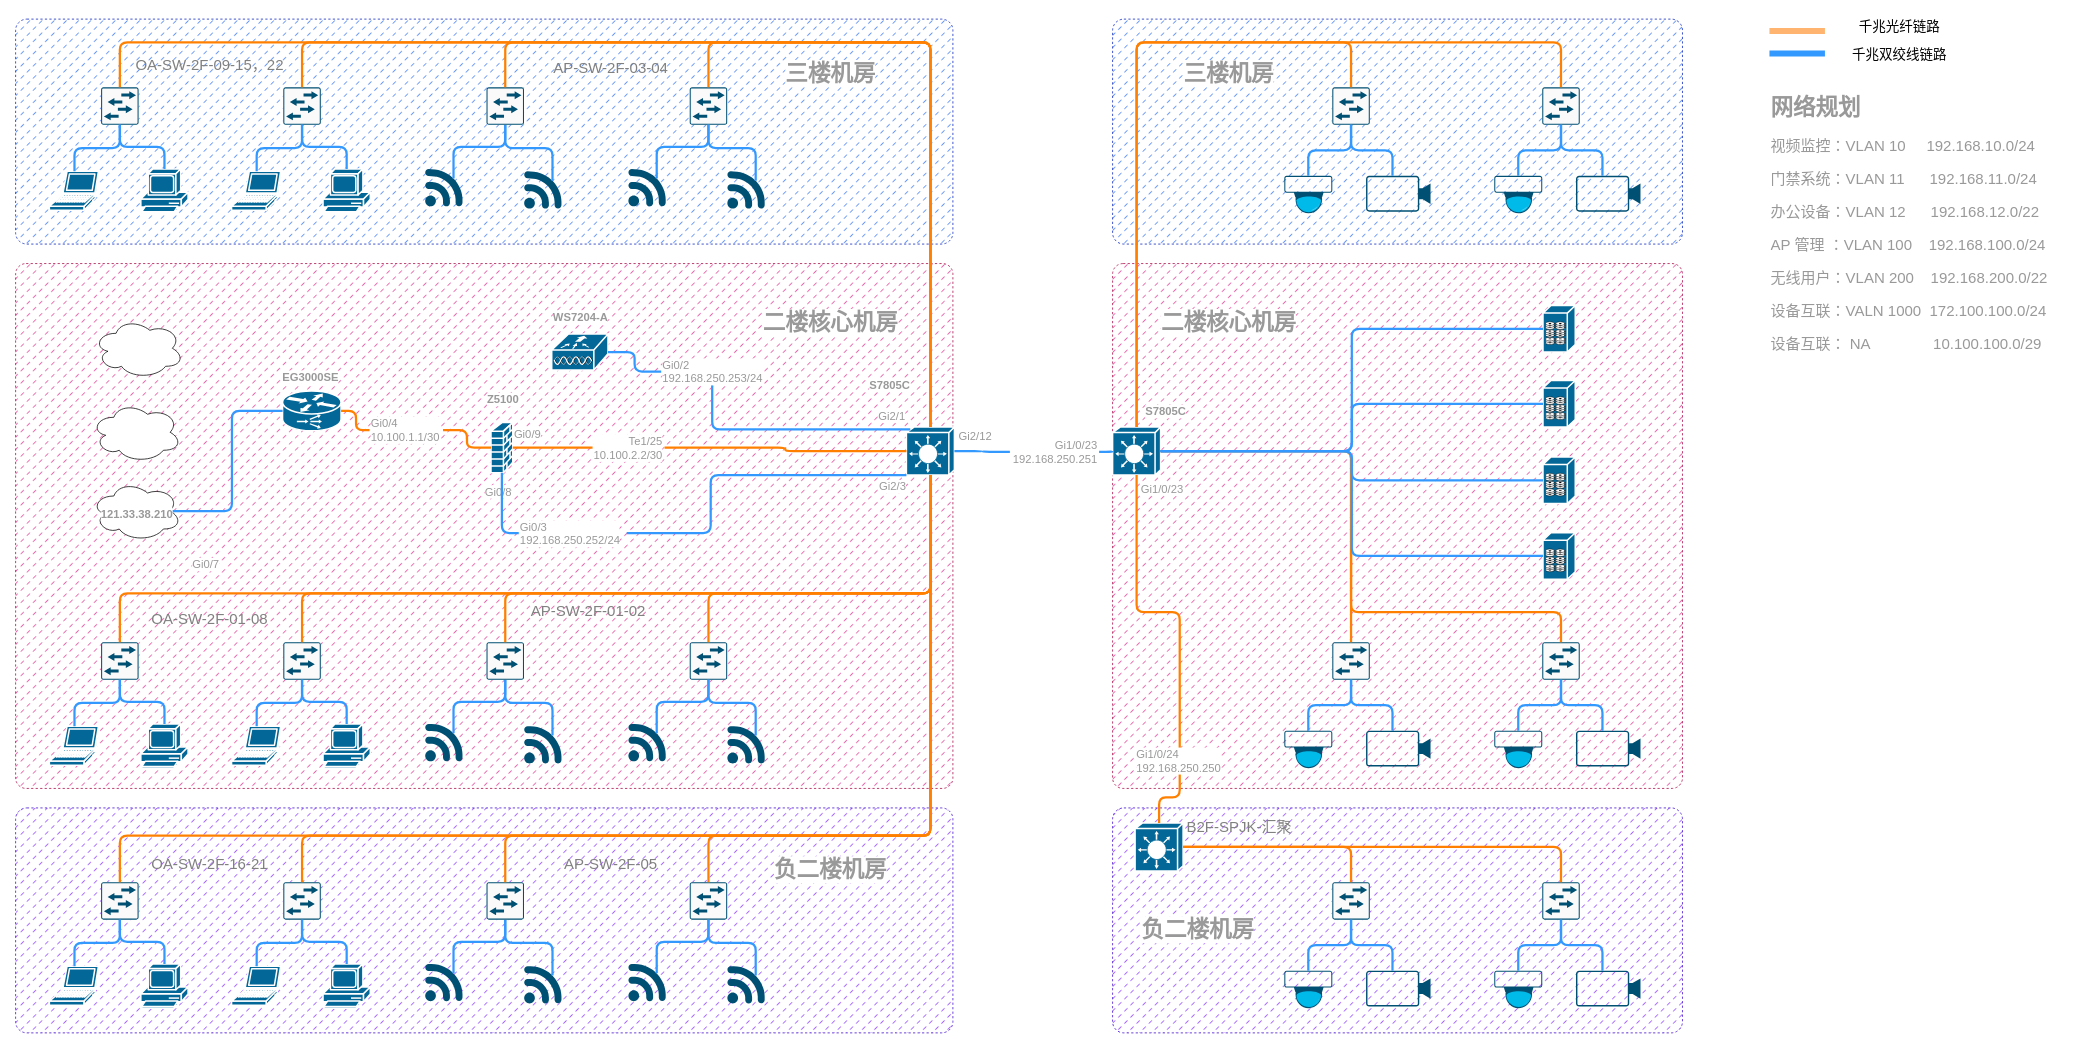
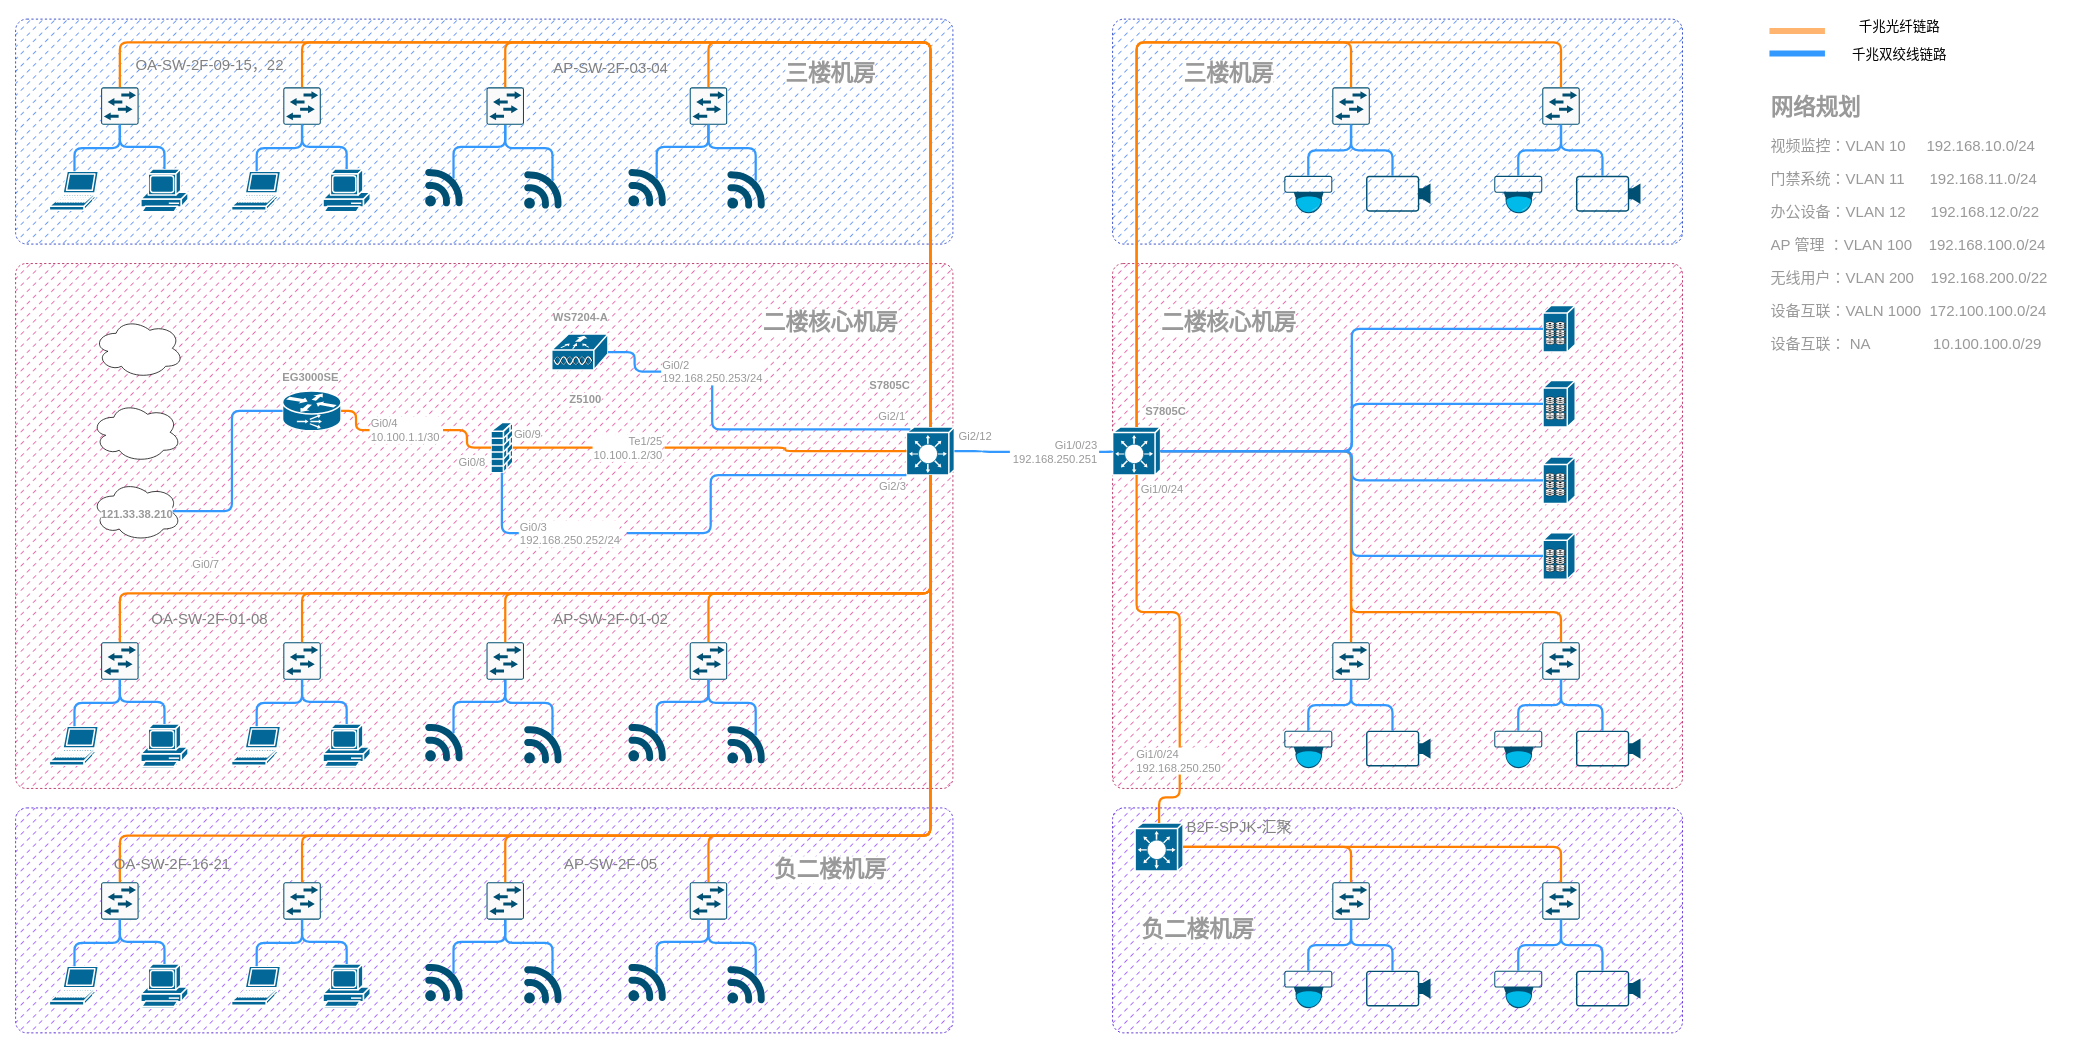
node "Z5100": moved (504, 399) -> (587, 399)
node "Te1/25 10.100.2.2/30": label "Te1/25 10.100.2.2/30" -> "Te1/25 10.100.1.2/30"
node "Gi1/0/23": label "Gi1/0/23" -> "Gi1/0/24"
node "Gi0/8": moved (499, 492) -> (473, 462)
node "AP-SW-2F-01-02": moved (588, 611) -> (611, 618)
node "OA-SW-2F-16-21": moved (210, 864) -> (172, 864)
